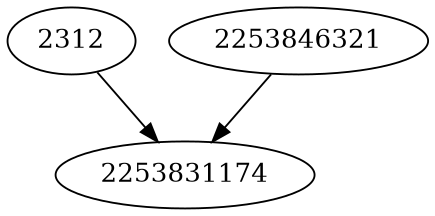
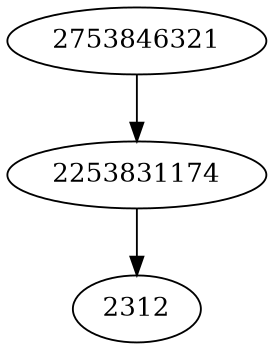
node "2253846321": label "2253846321" -> "2753846321"
edge "2312" -> "2253831174": reversed
